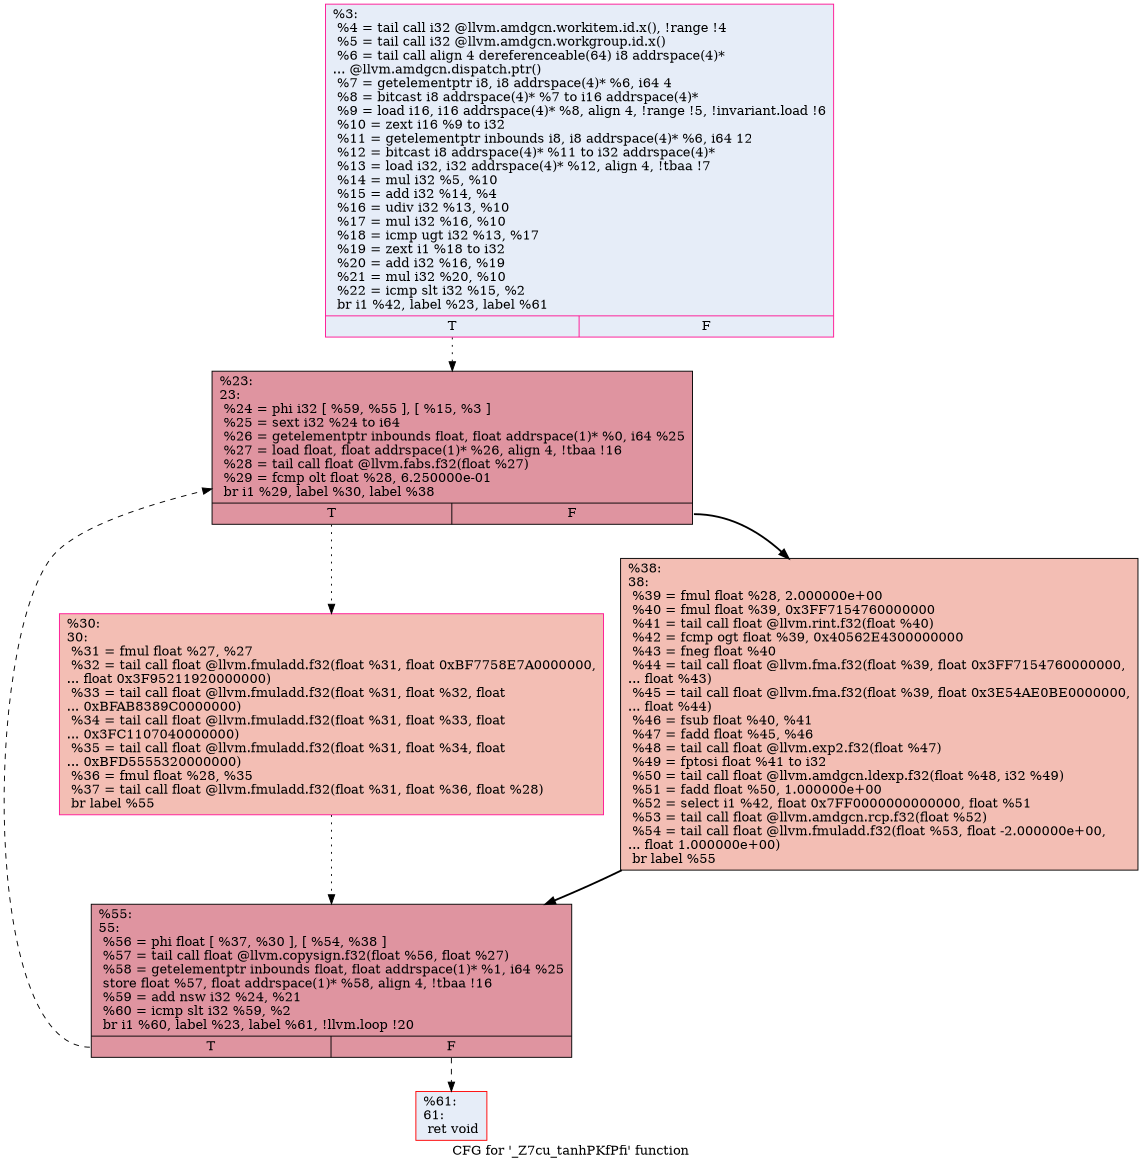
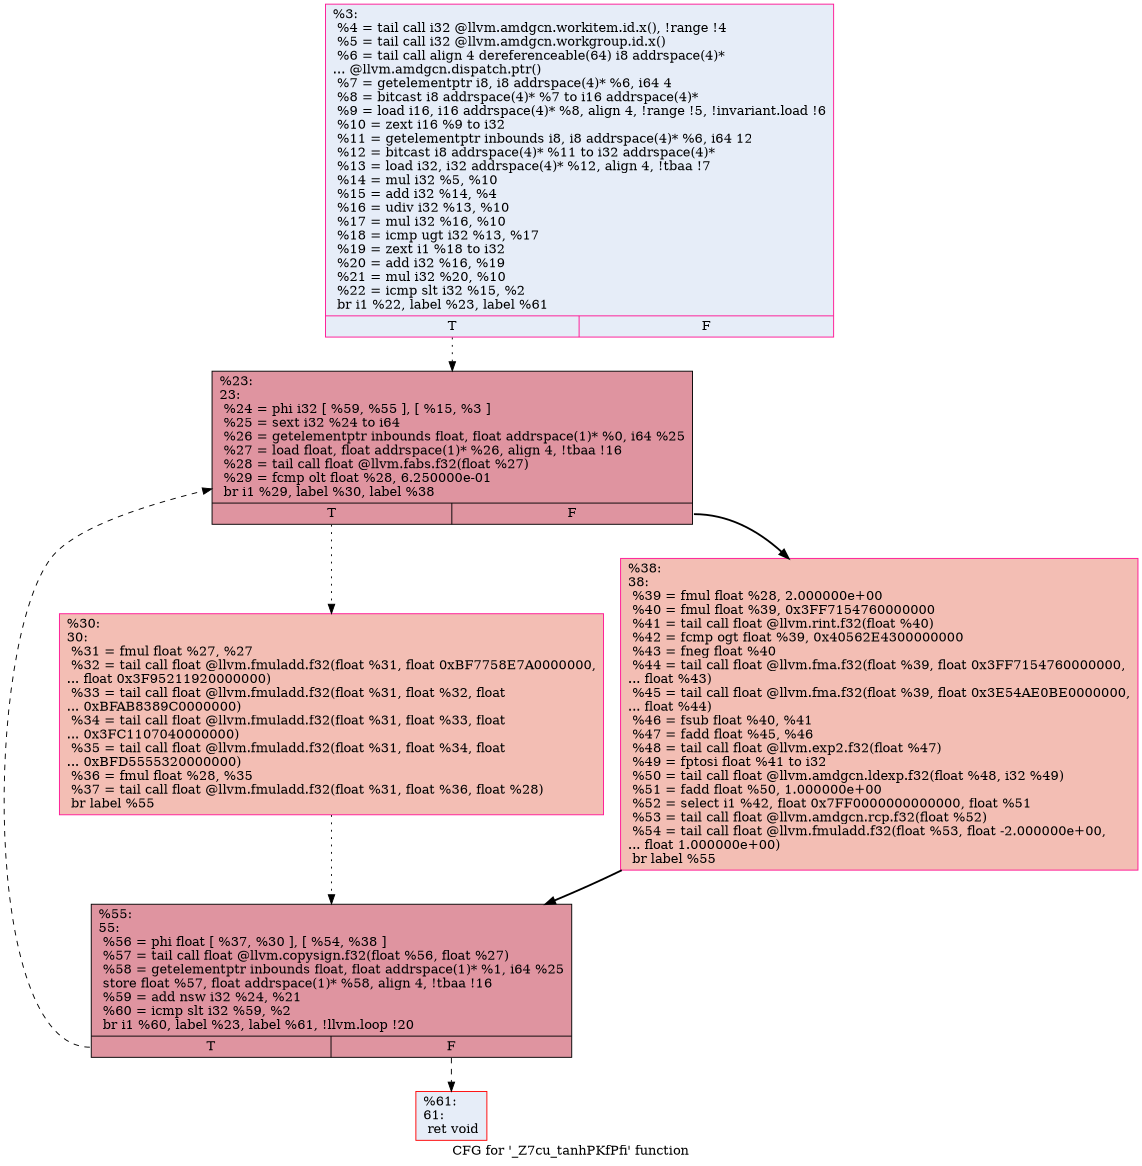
node "%3:": text "br i1 %42, label %23, label %61" -> "br i1 %22, label %23, label %61"
node "%38:": color black -> deeppink
